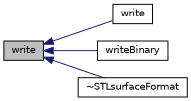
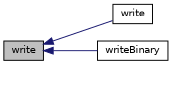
node "~STLsurfaceFormat": removed
